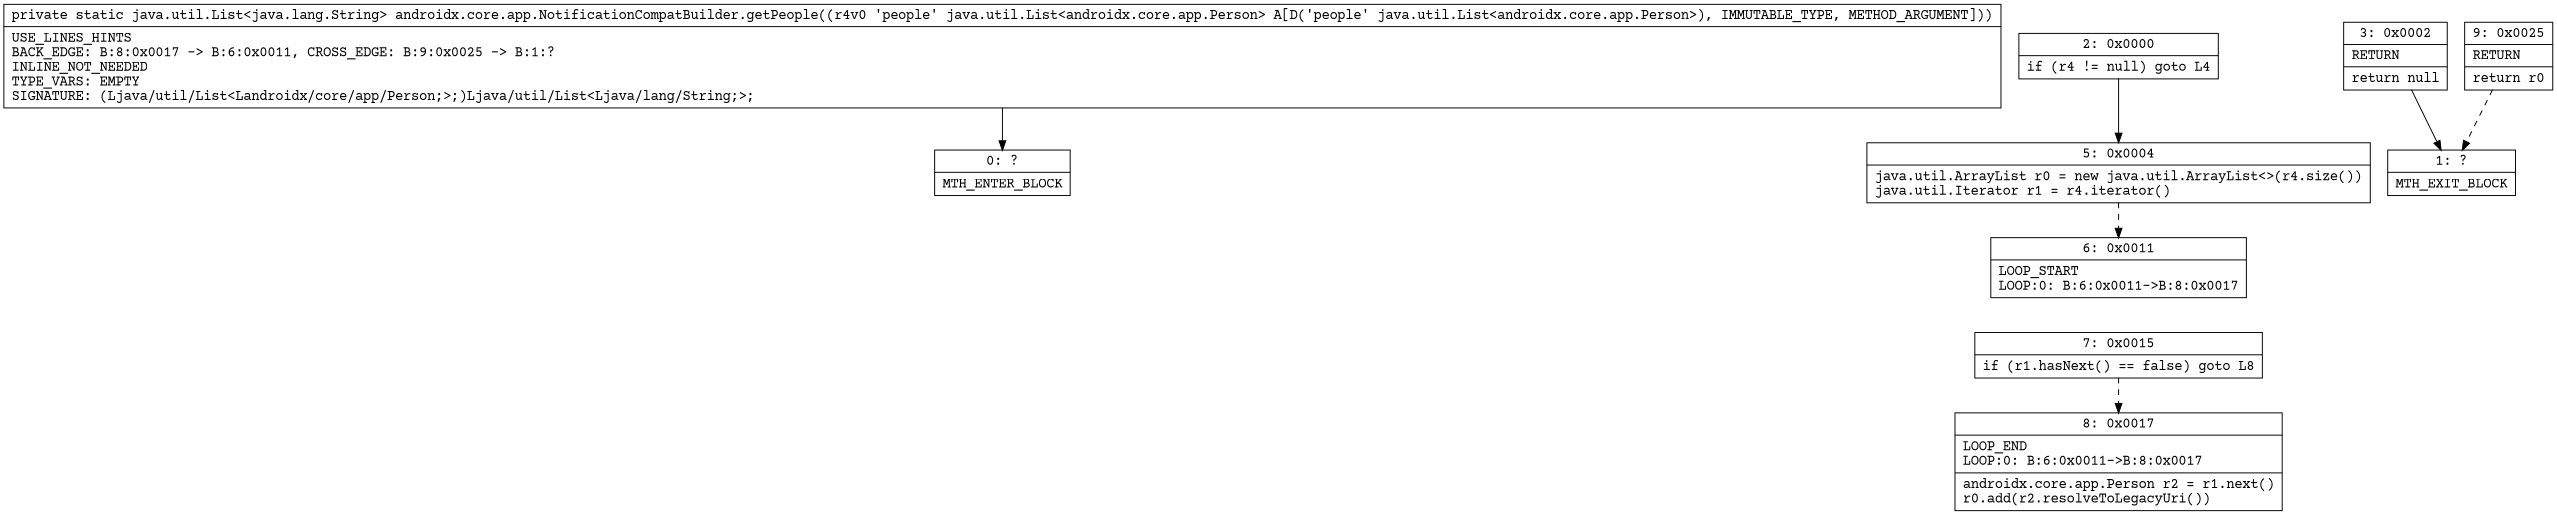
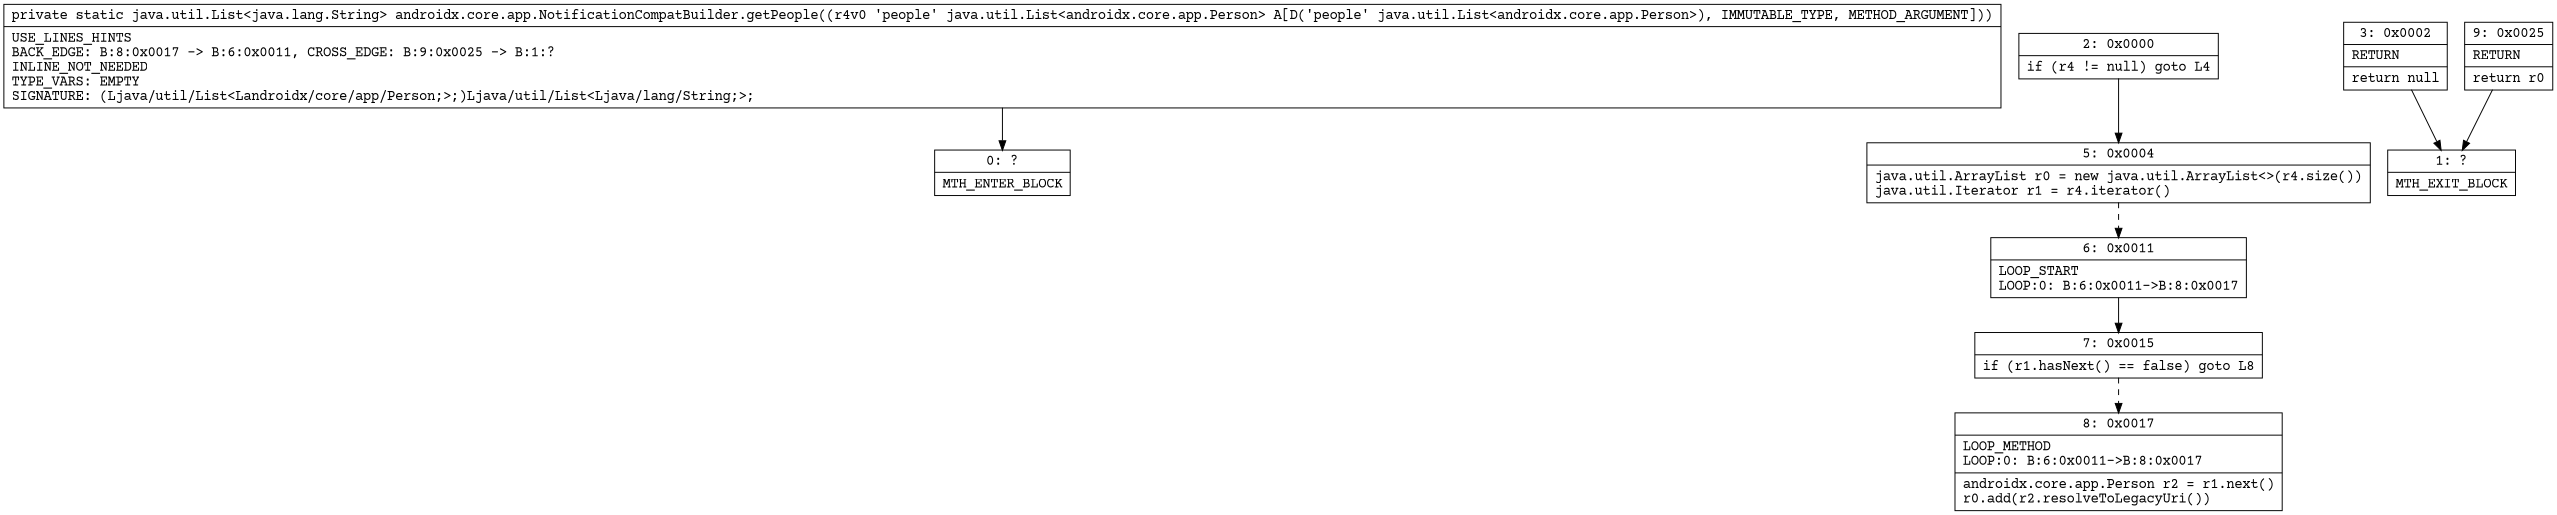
edge "9: 0x0025" -> "1: ?": style dashed -> solid
edge "6: 0x0011" -> "7: 0x0015": added
node "8: 0x0017": text "LOOP_END" -> "LOOP_METHOD"
